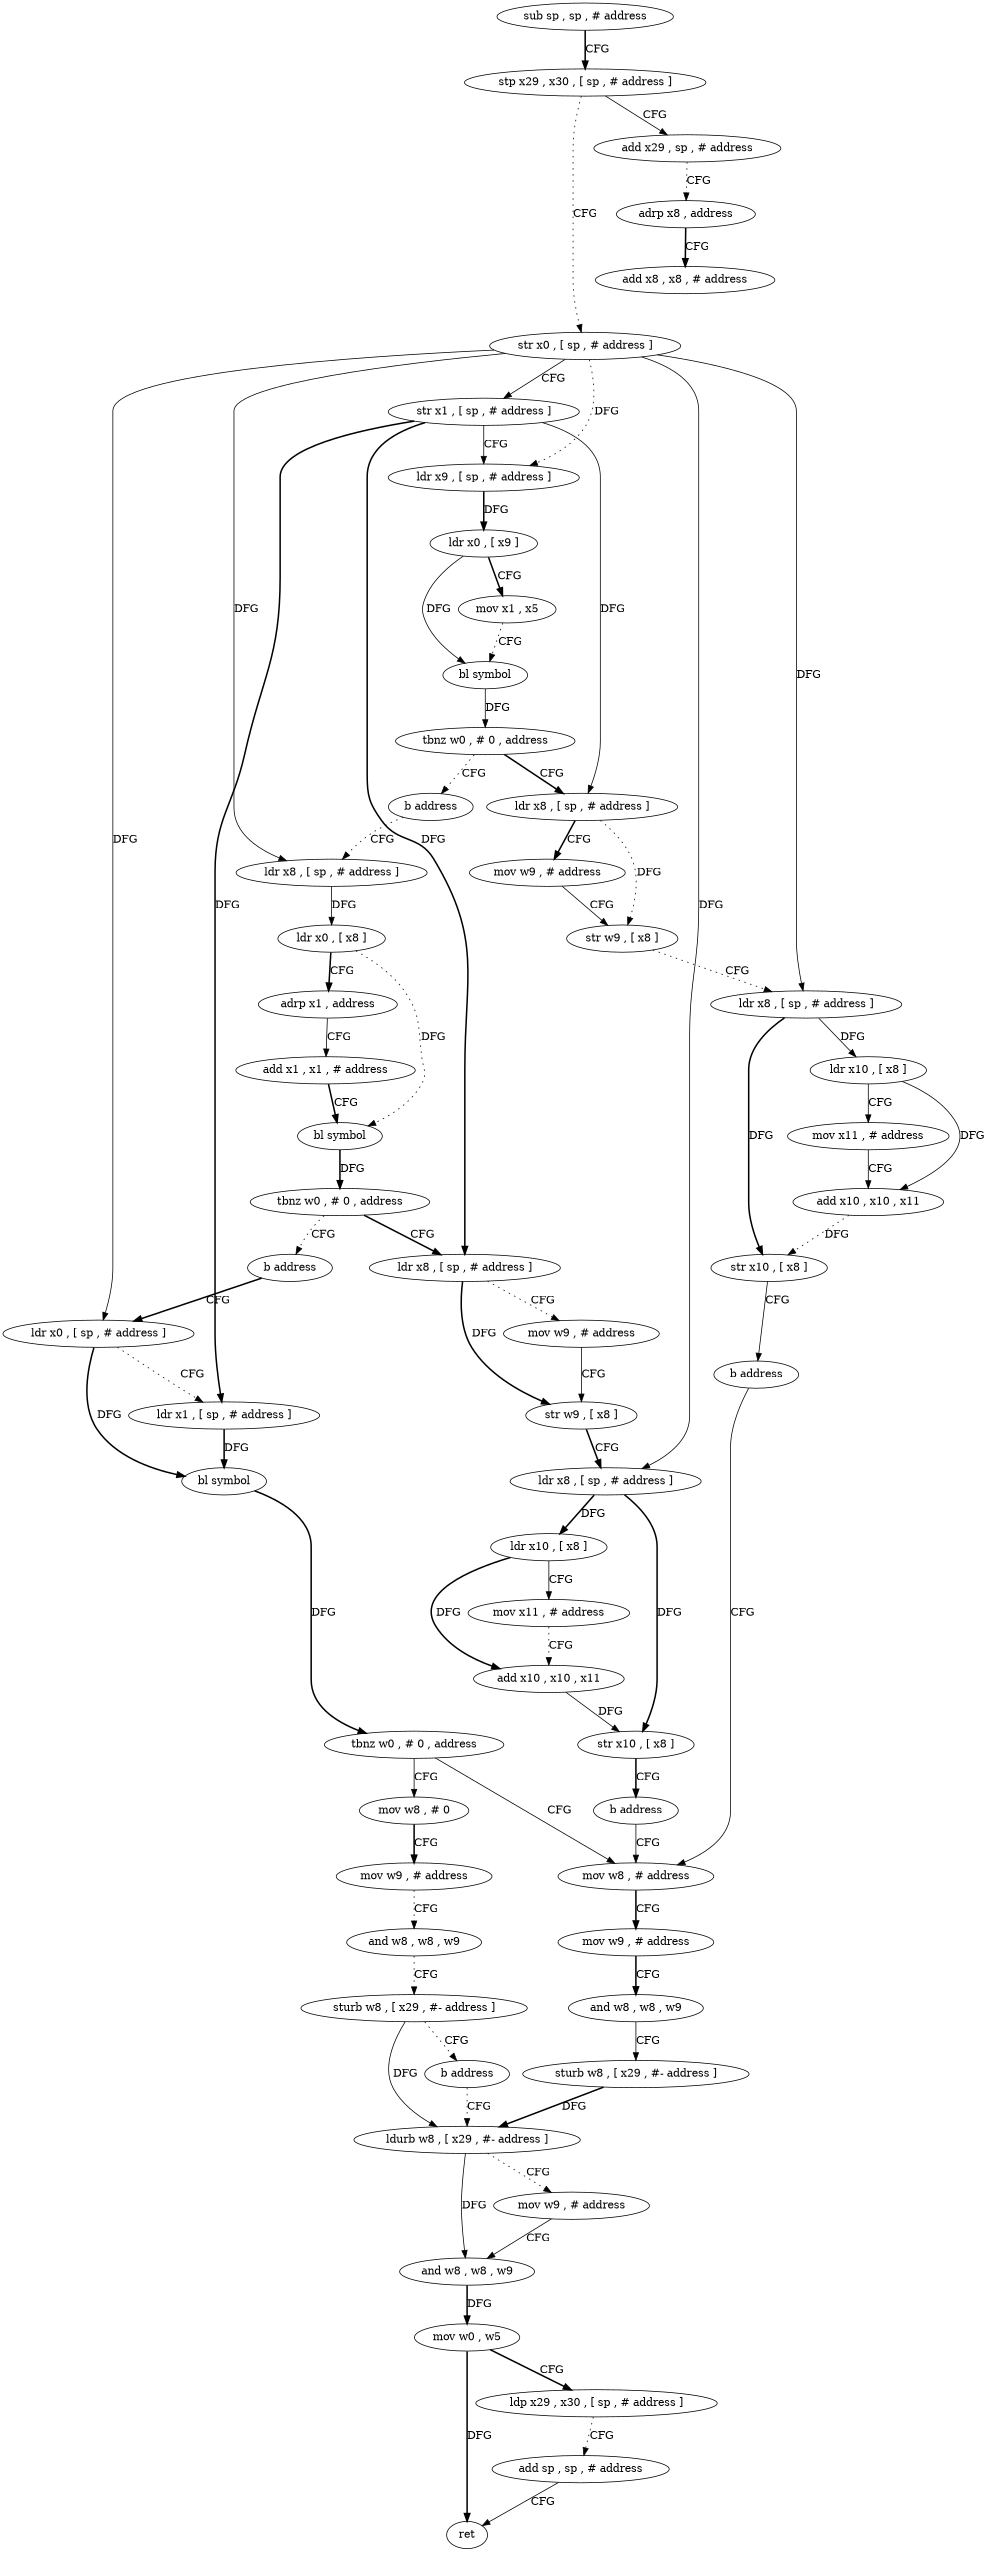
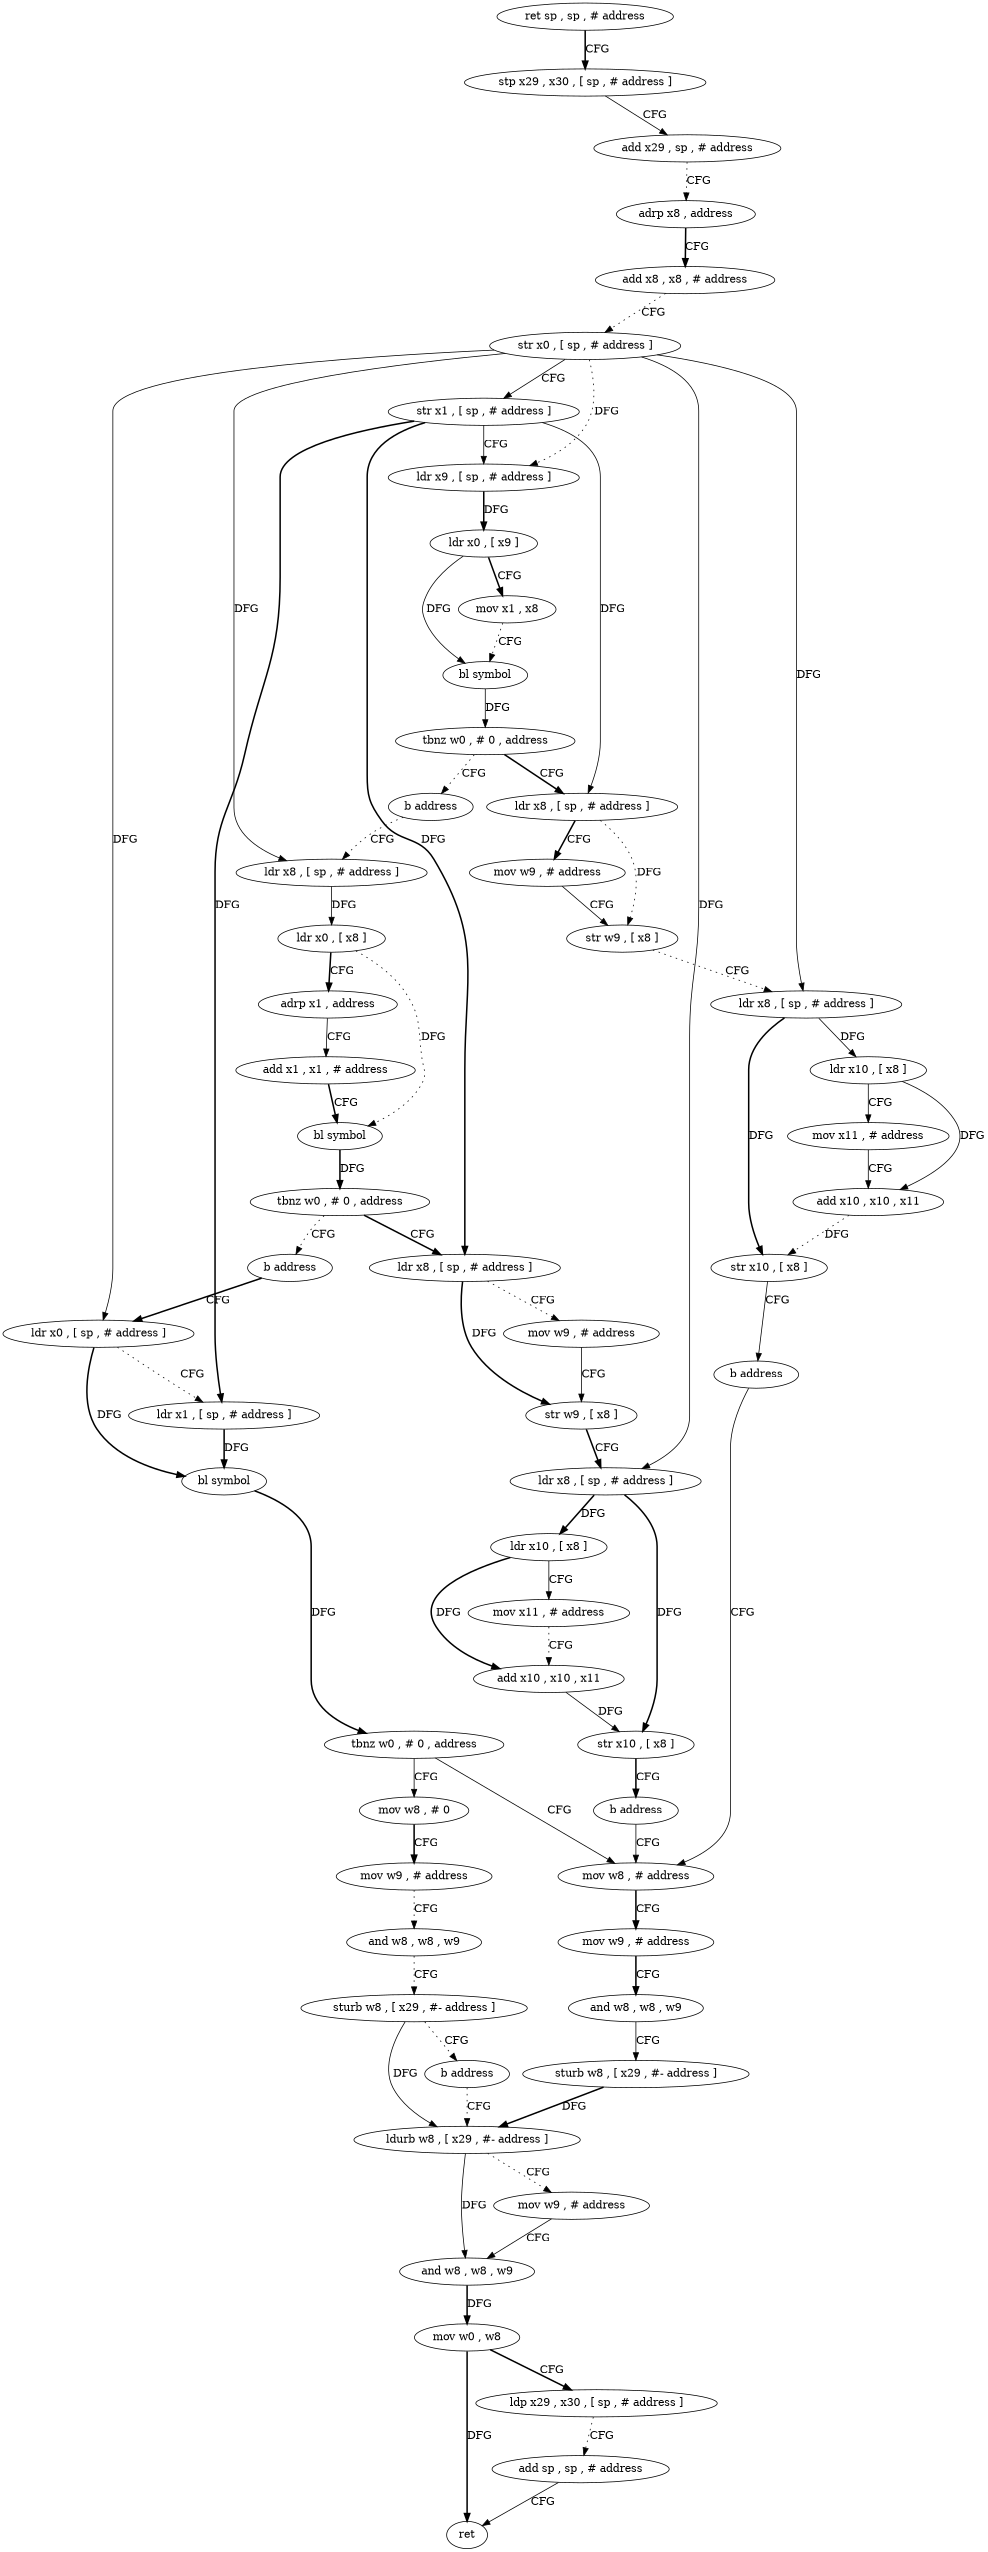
node "sub sp , sp , # address": label "sub sp , sp , # address" -> "ret sp , sp , # address"
edge "stp x29 , x30 , [ sp , # address ]" -> "str x0 , [ sp , # address ]": now "add x8 , x8 , # address" -> "str x0 , [ sp , # address ]"
node "mov x1 , x5": label "mov x1 , x5" -> "mov x1 , x8"
node "mov w0 , w5": label "mov w0 , w5" -> "mov w0 , w8"
